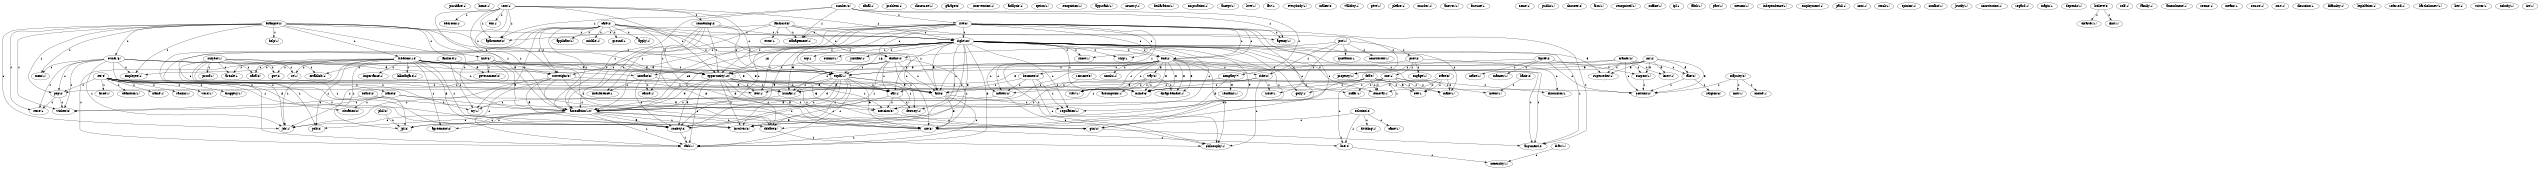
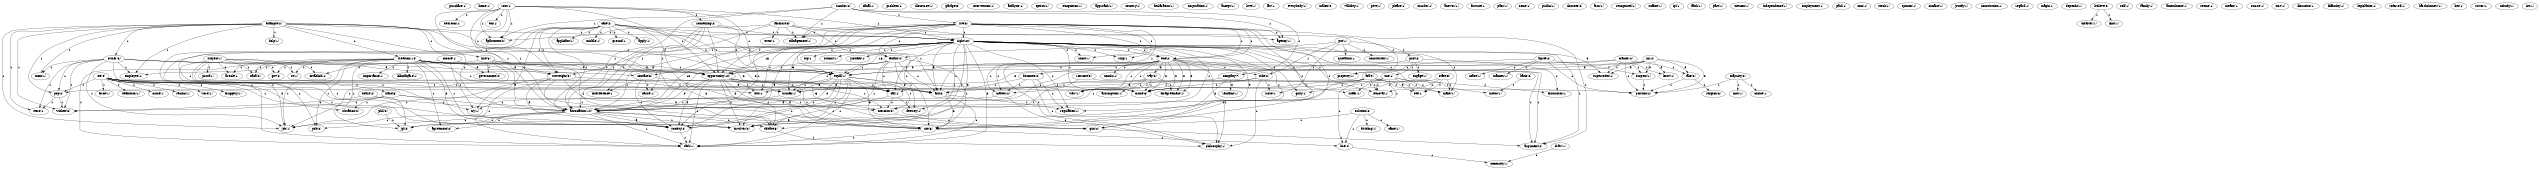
node "pass(1)": added
node "landlord(1)": label "landlord(1)" -> "choose(1)"
node "name(1)": label "name(1)" -> "crime(1)"
